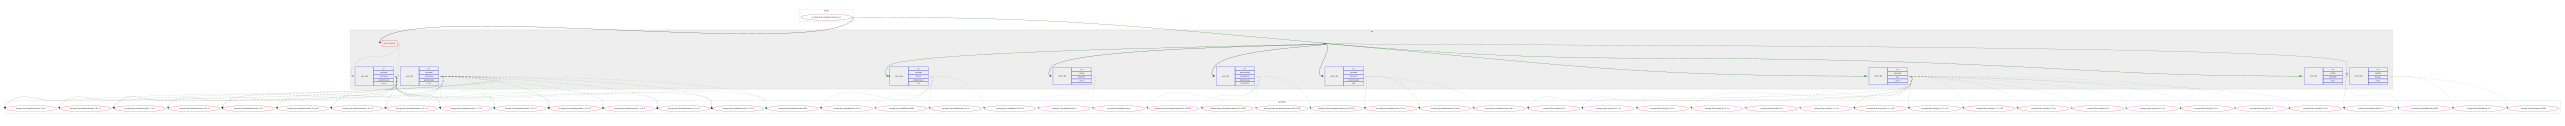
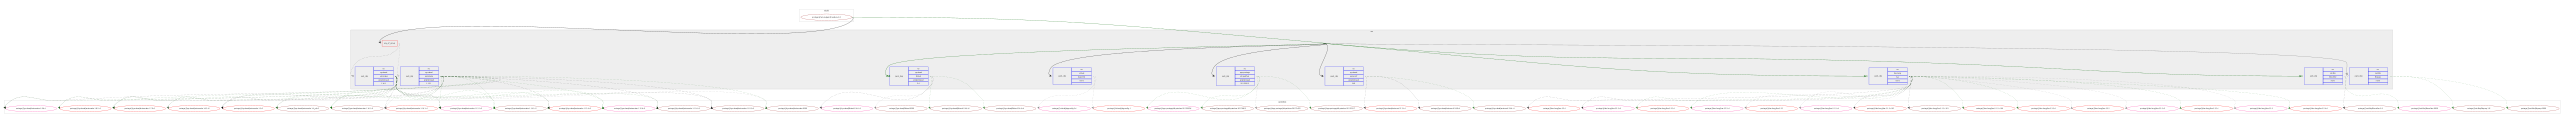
node "portage://dev-lang/lang-5.1.5-r102": label "portage://dev-lang/lang-5.1.5-r102" -> "portage://dev-lang/lua-5.1.5-r102"
